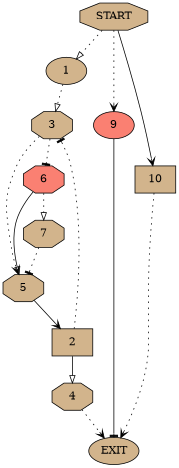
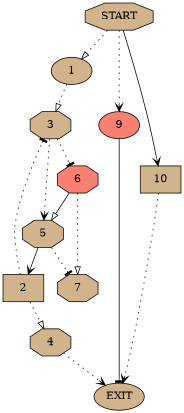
edge "7" -> "5": reversed
edge "2" -> "4": style solid -> dotted
